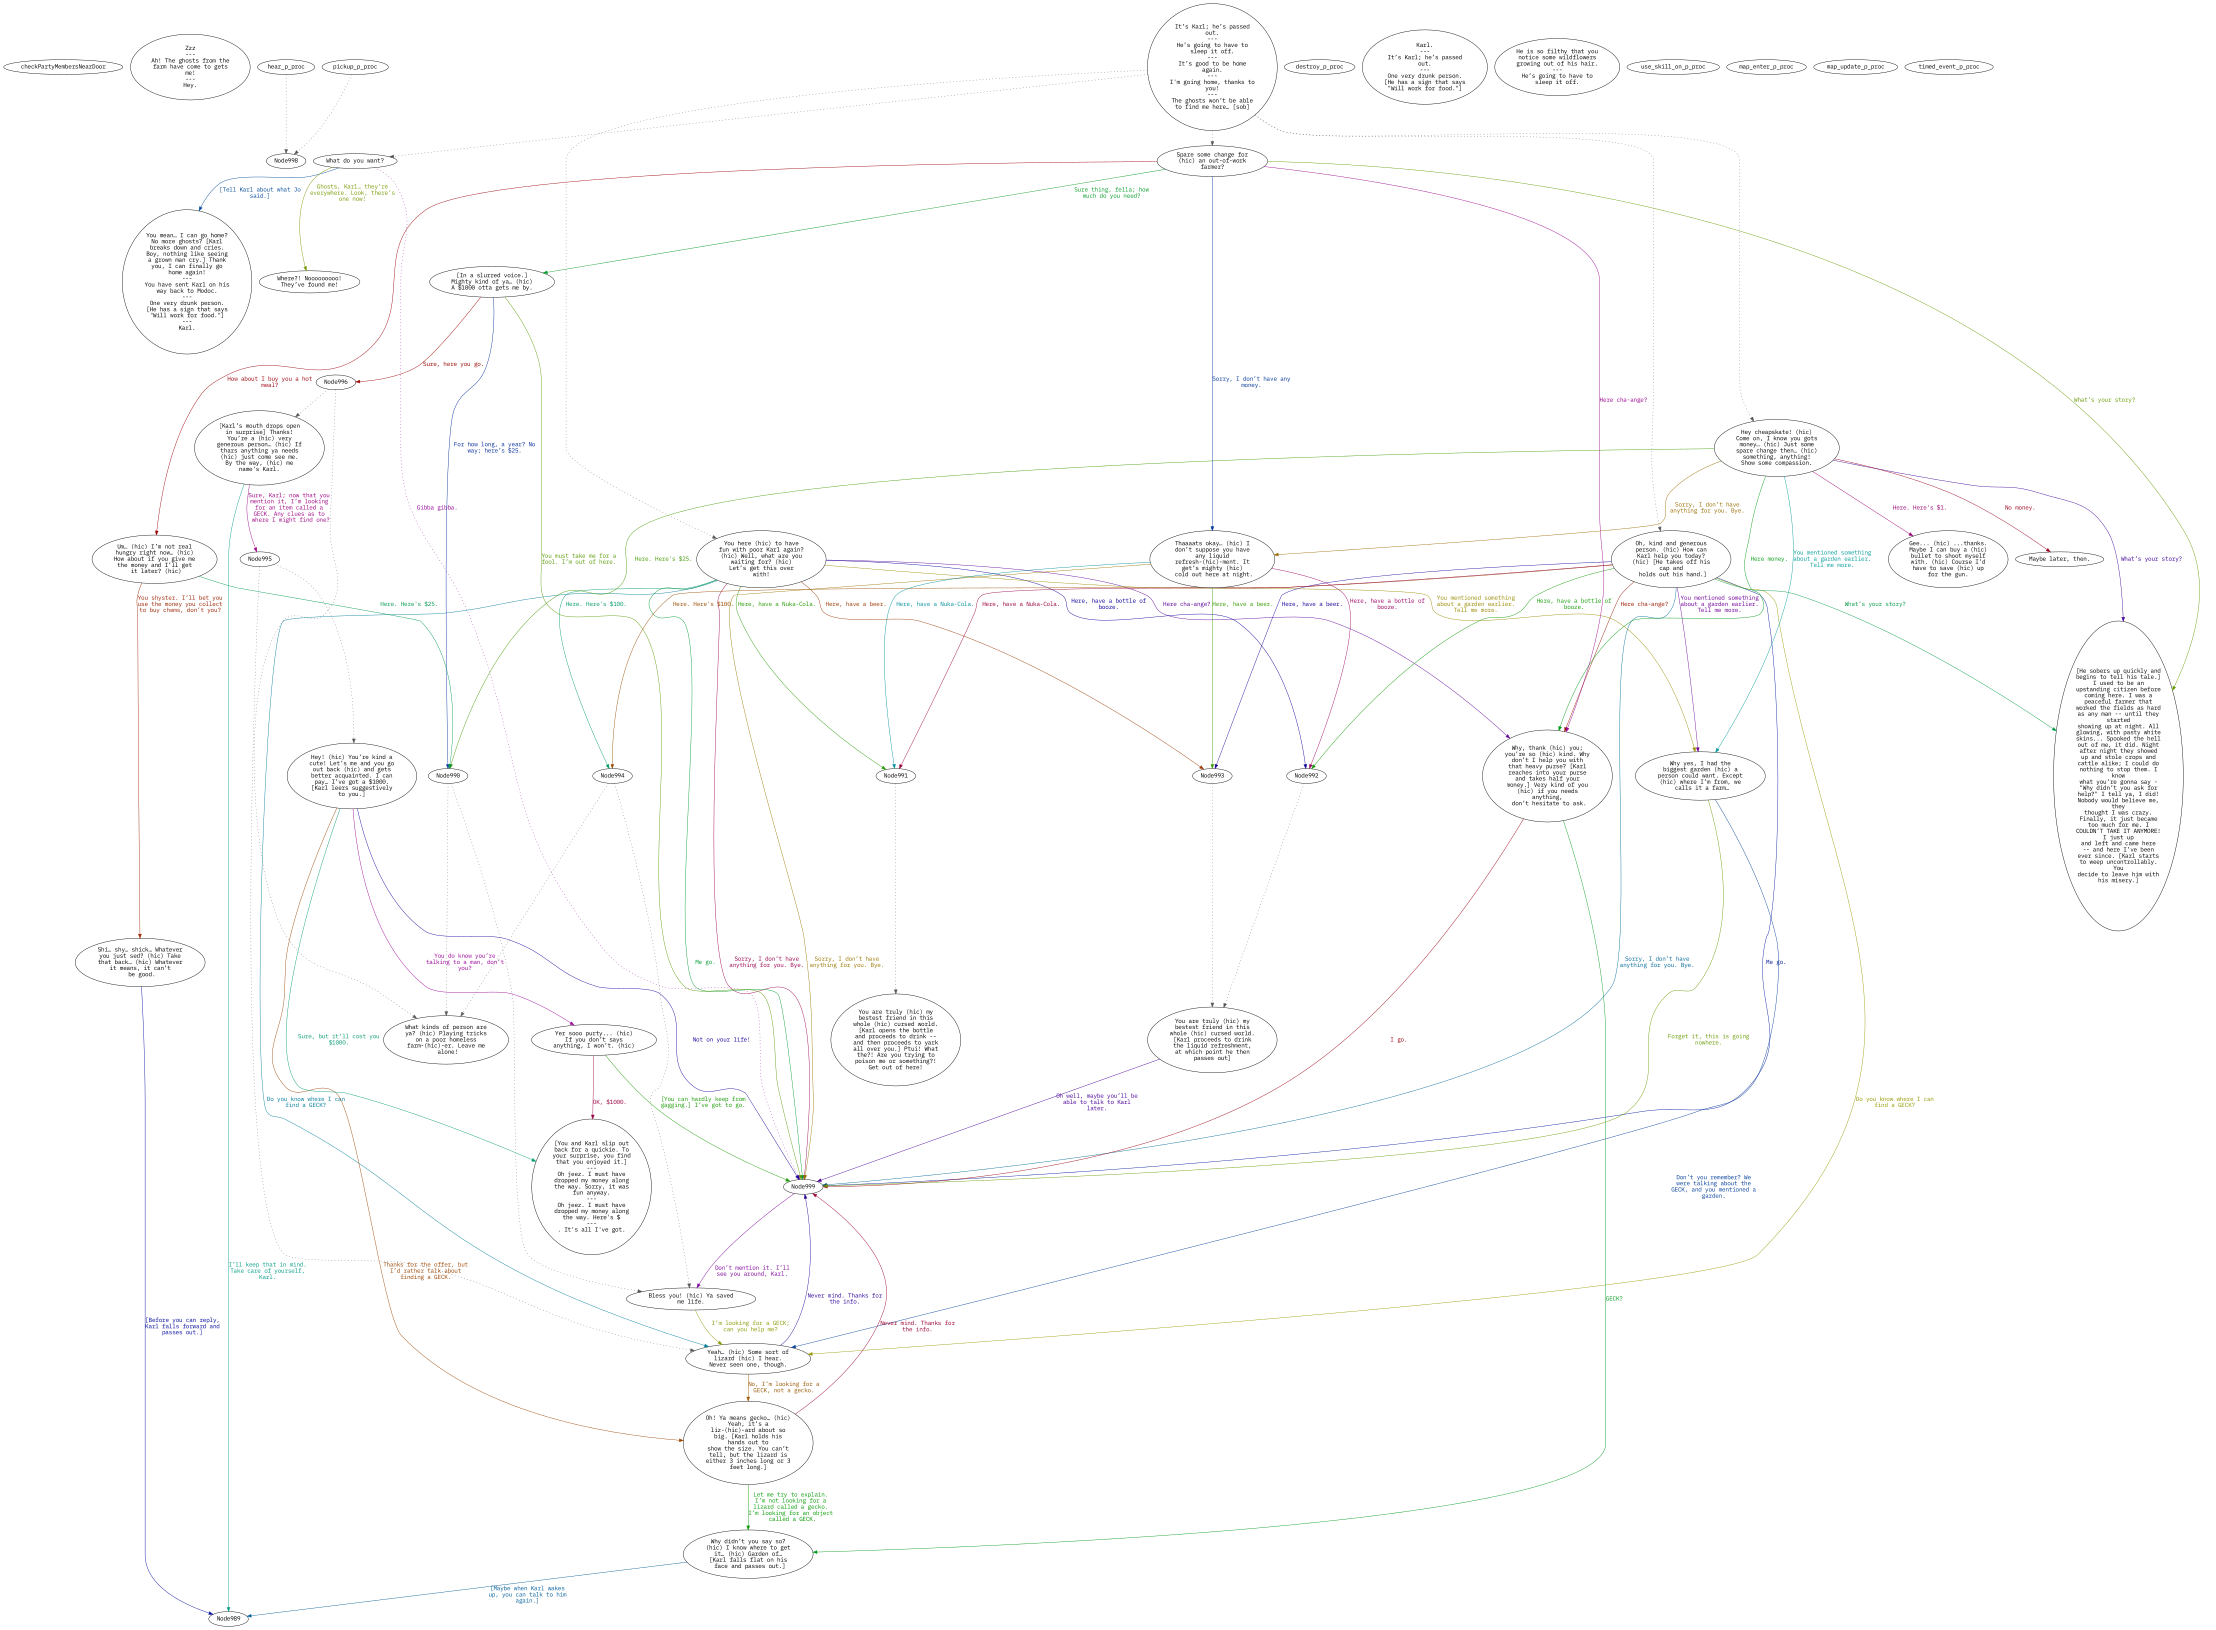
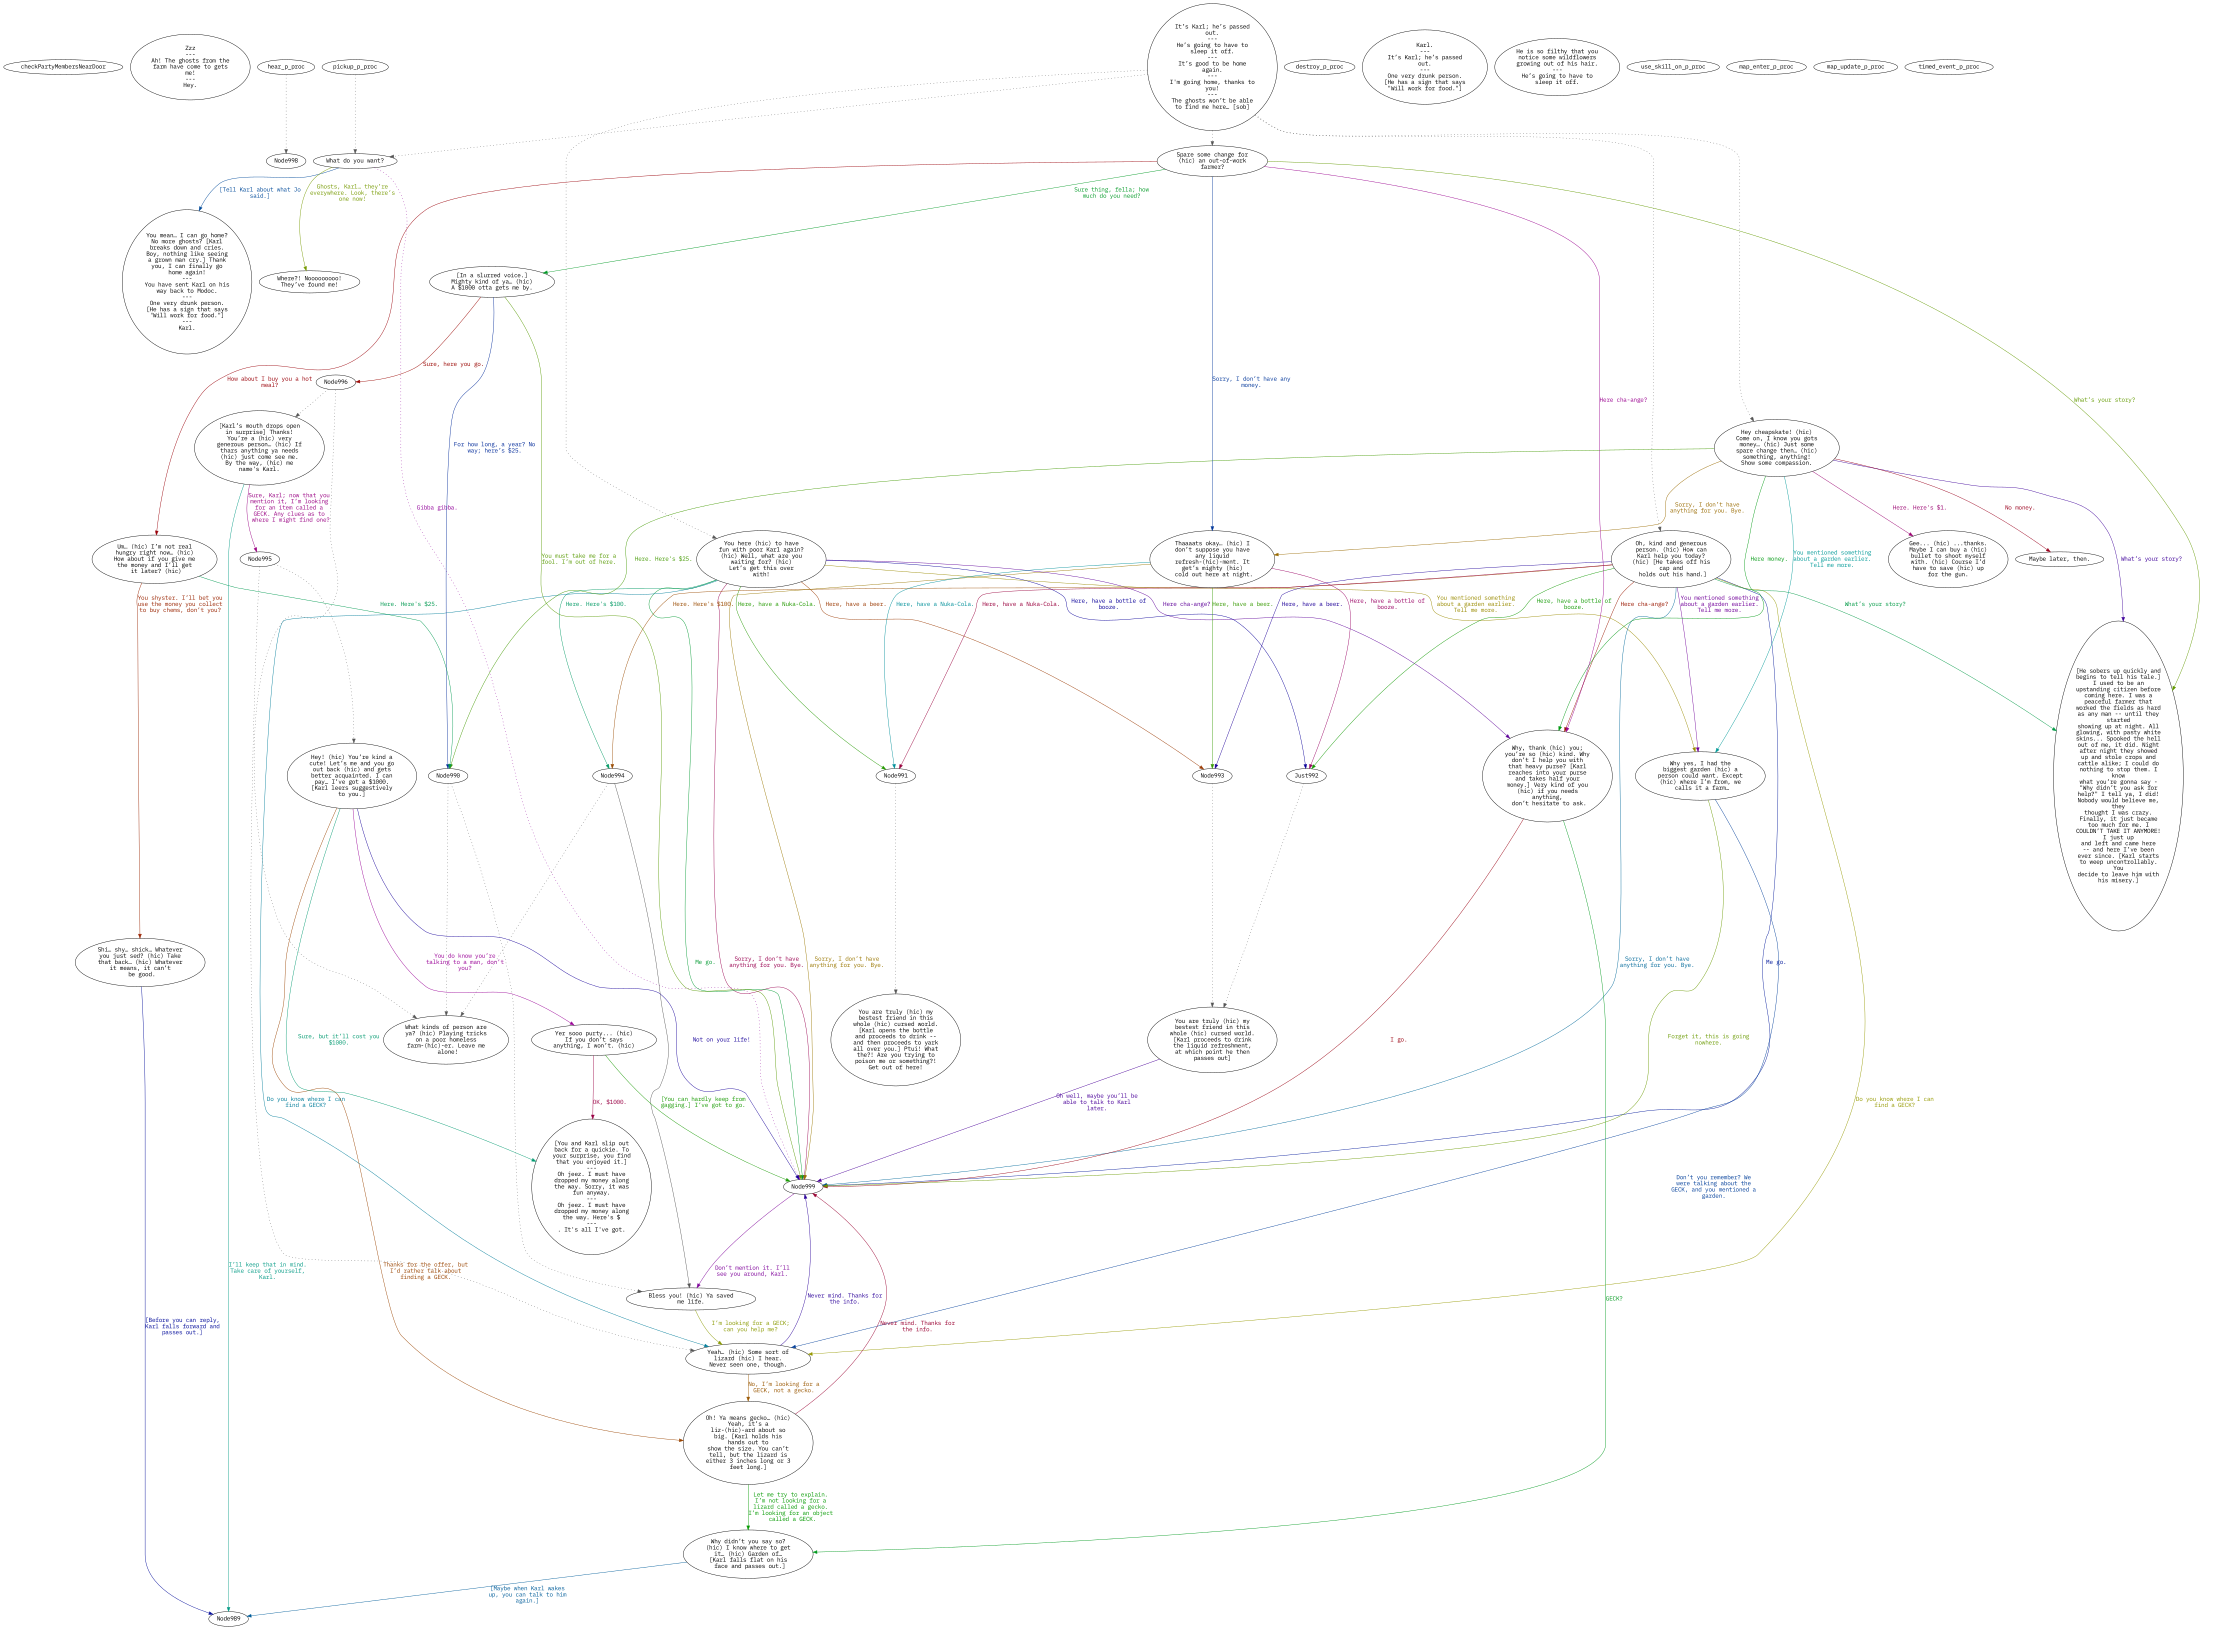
edge "pickup_p_proc" -> "Node998": now "pickup_p_proc" -> "What do you want?"
node "Node992": label "Node992" -> "Just992"
edge "Node994" -> "Bless you! (hic) Ya saved me life.": style dotted -> solid
